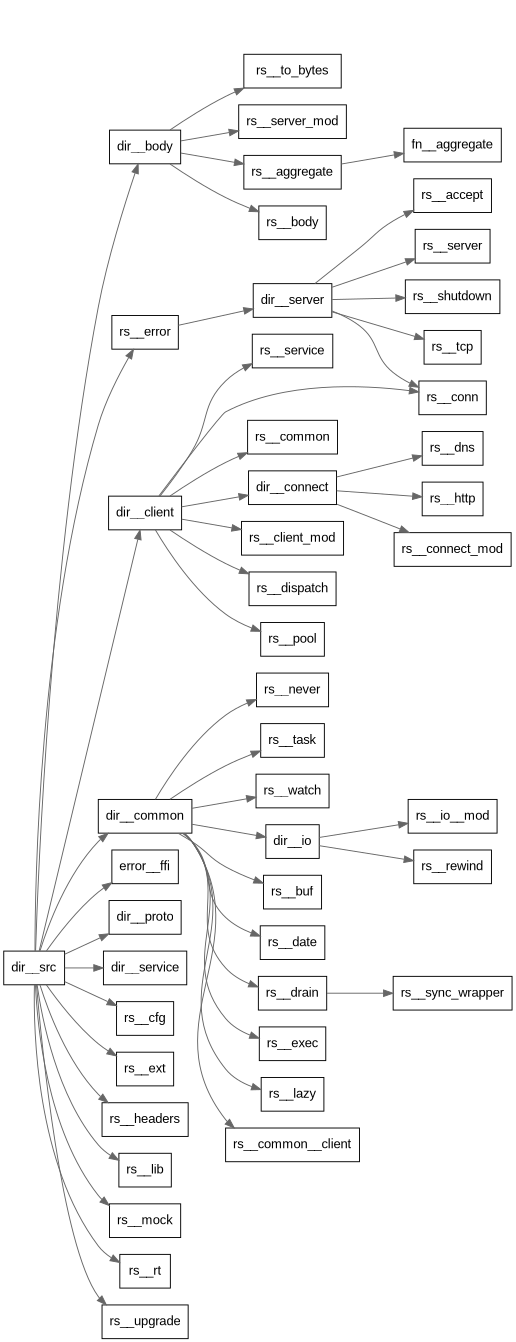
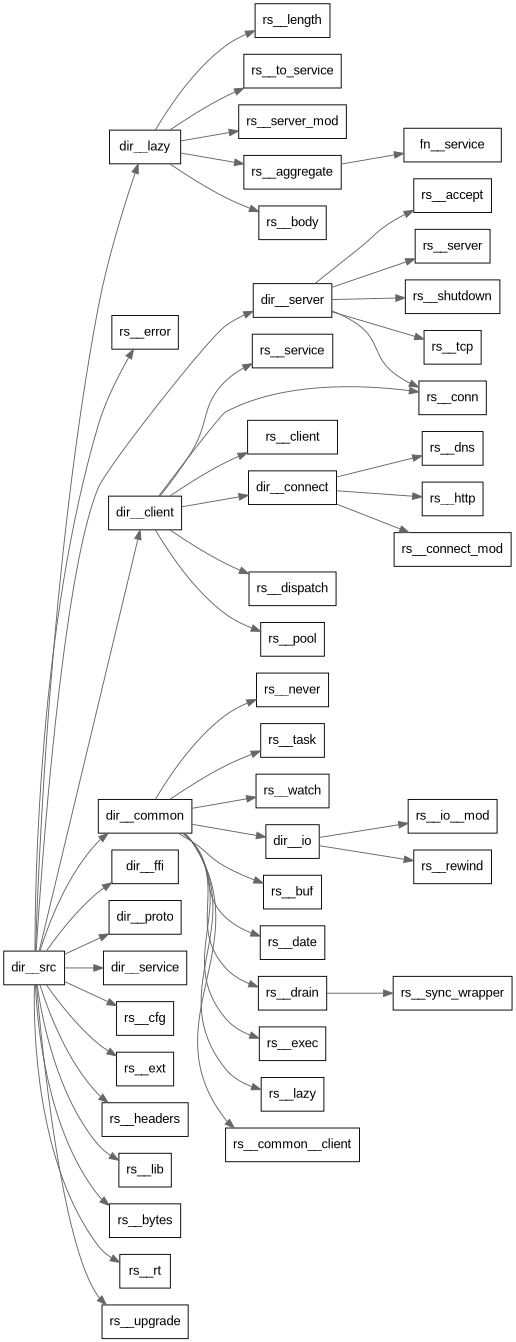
node "rs__length": added
node "rs__to_bytes": label "rs__to_bytes" -> "rs__to_service"
node "fn__aggregate": label "fn__aggregate" -> "fn__service"
node "dir__body": label "dir__body" -> "dir__lazy"
edge "rs__error" -> "dir__server": now "dir__src" -> "dir__server"
node "rs__common": label "rs__common" -> "rs__client"
node "rs__client_mod": removed
node "error__ffi": label "error__ffi" -> "dir__ffi"
node "rs__mock": label "rs__mock" -> "rs__bytes"
